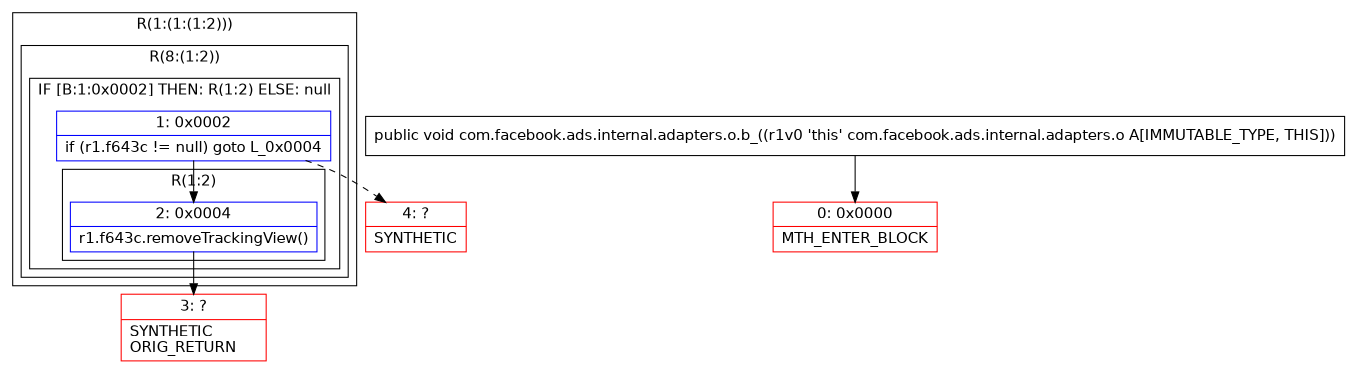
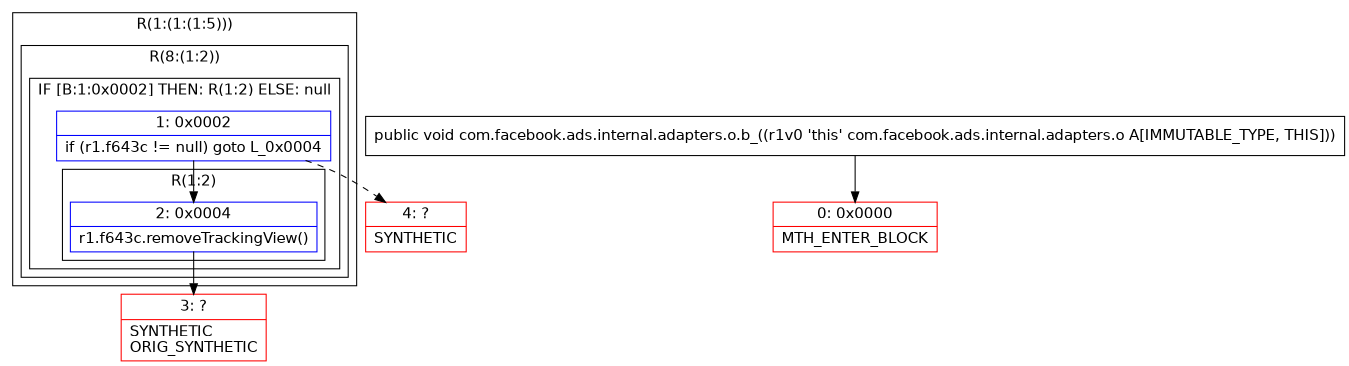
cluster "R(1:(1:(1:2)))": label "R(1:(1:(1:2)))" -> "R(1:(1:(1:5)))"
node "3: ?": text "ORIG_RETURN" -> "ORIG_SYNTHETIC"
